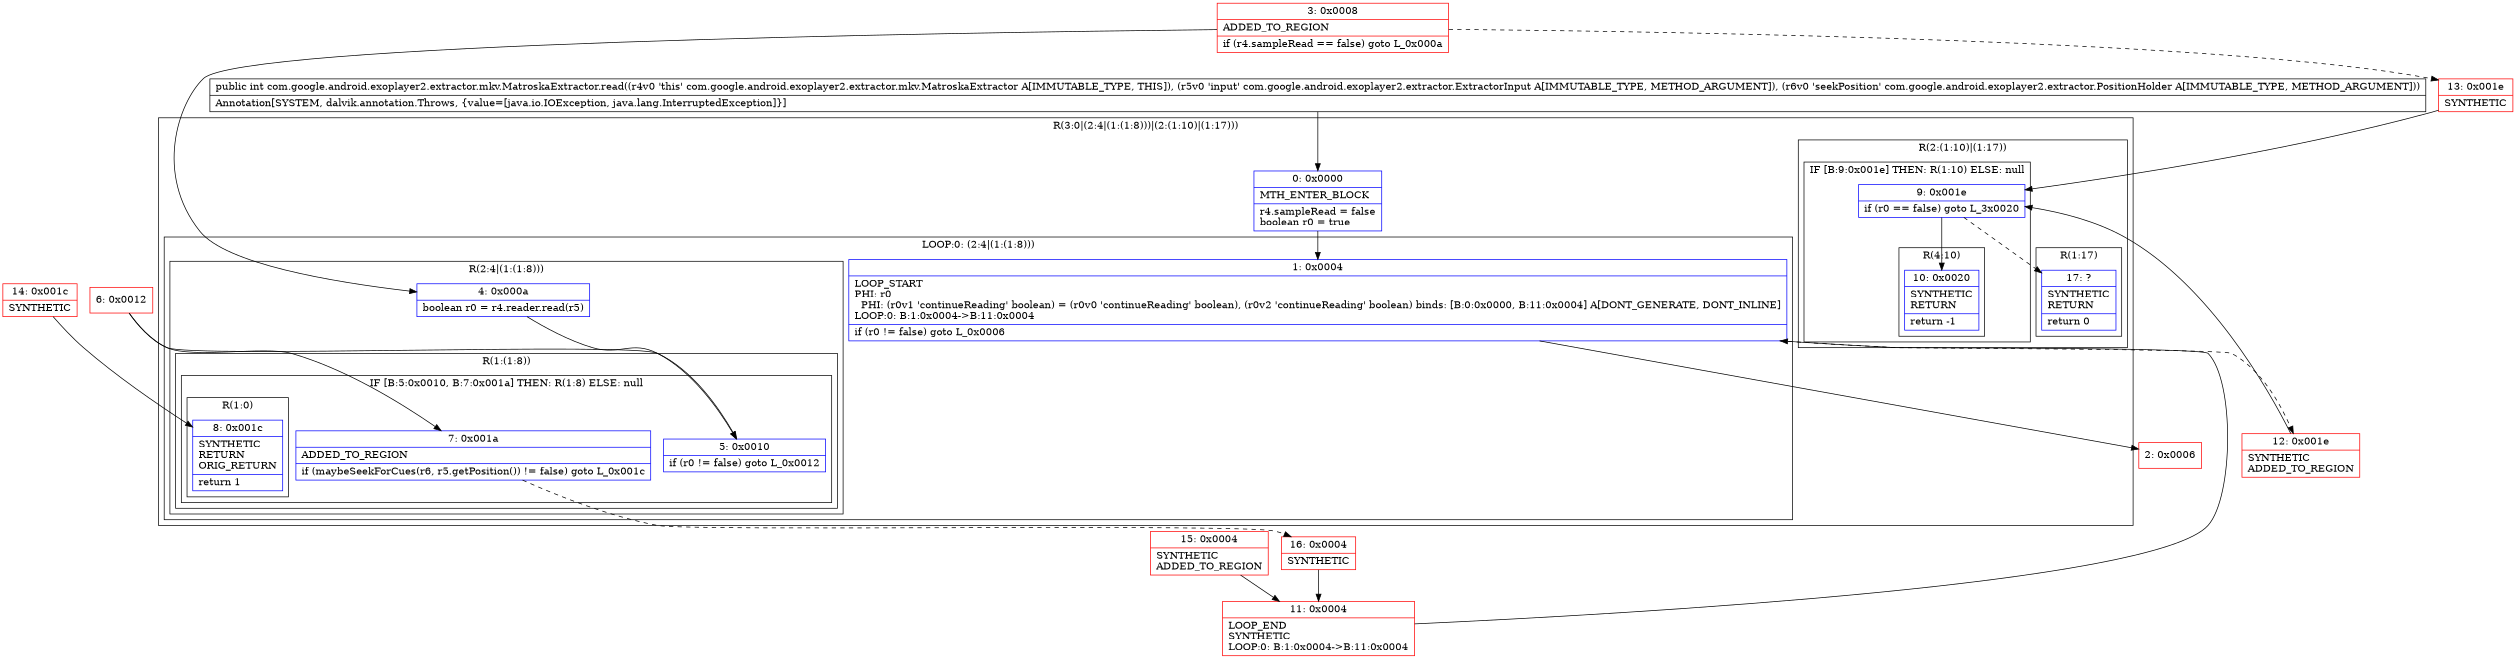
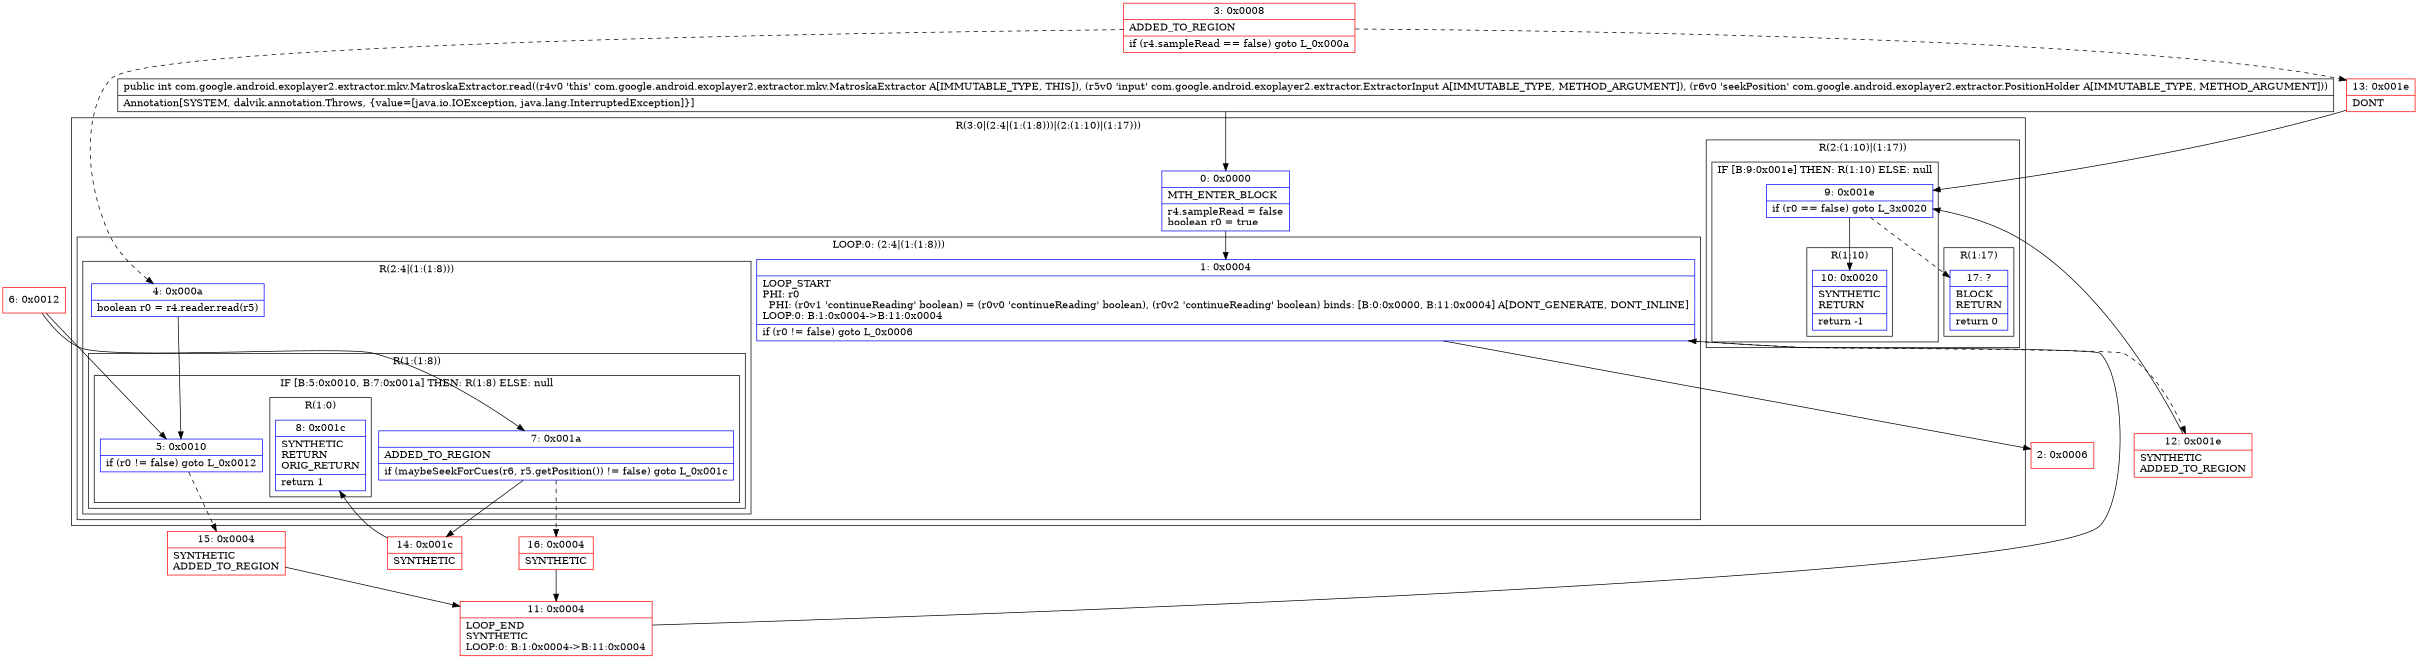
edge "3: 0x0008" -> "4: 0x000a": style solid -> dashed
node "13: 0x001e": text "SYNTHETIC" -> "DONT"
cluster "R(4:10)": label "R(4:10)" -> "R(1:10)"
node "17: ?": text "SYNTHETIC" -> "BLOCK"
edge "5: 0x0010" -> "15: 0x0004": added
edge "7: 0x001a" -> "14: 0x001c": added
